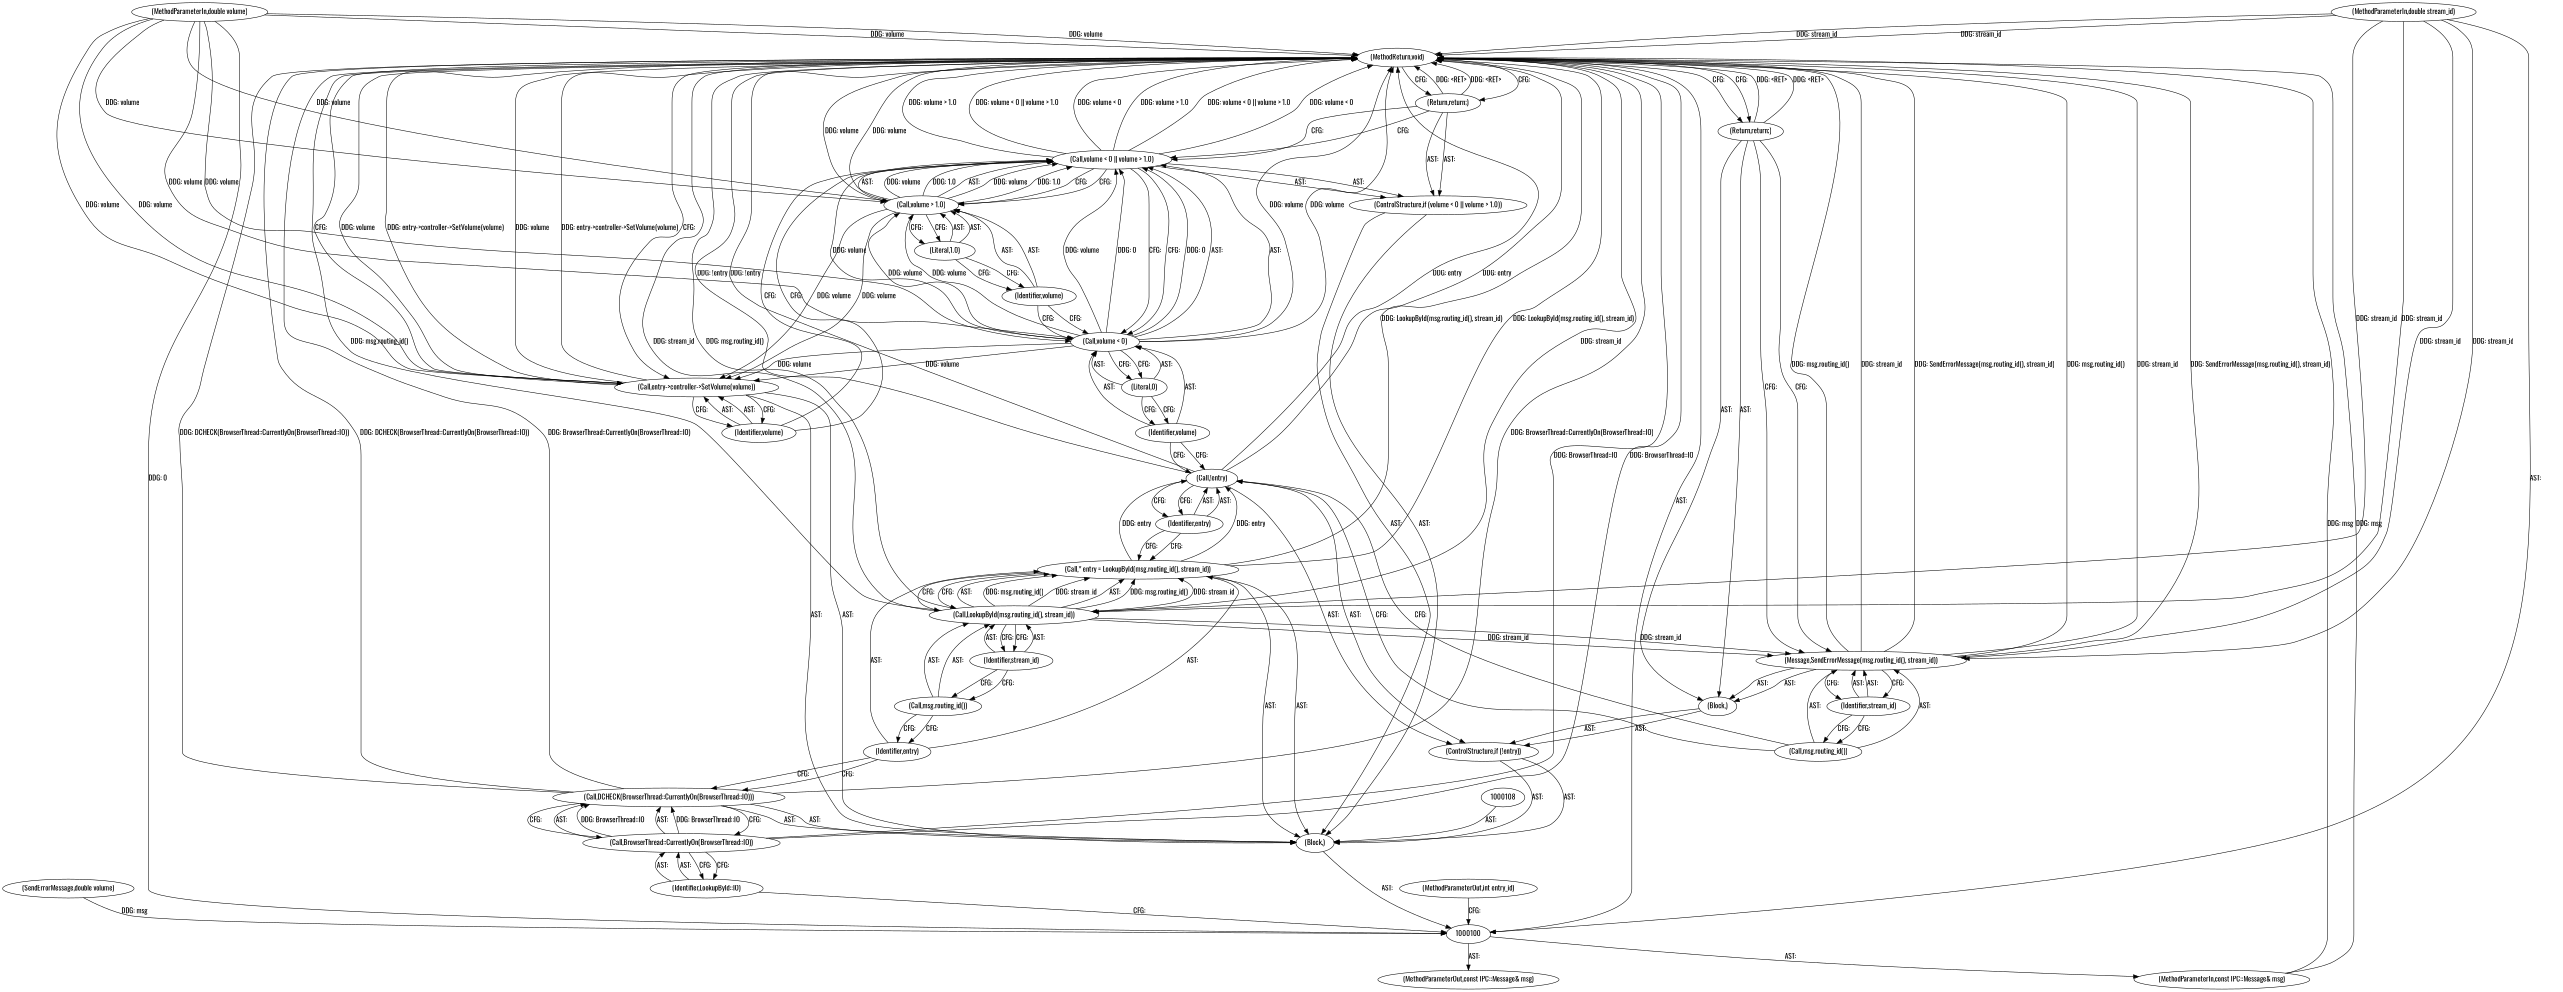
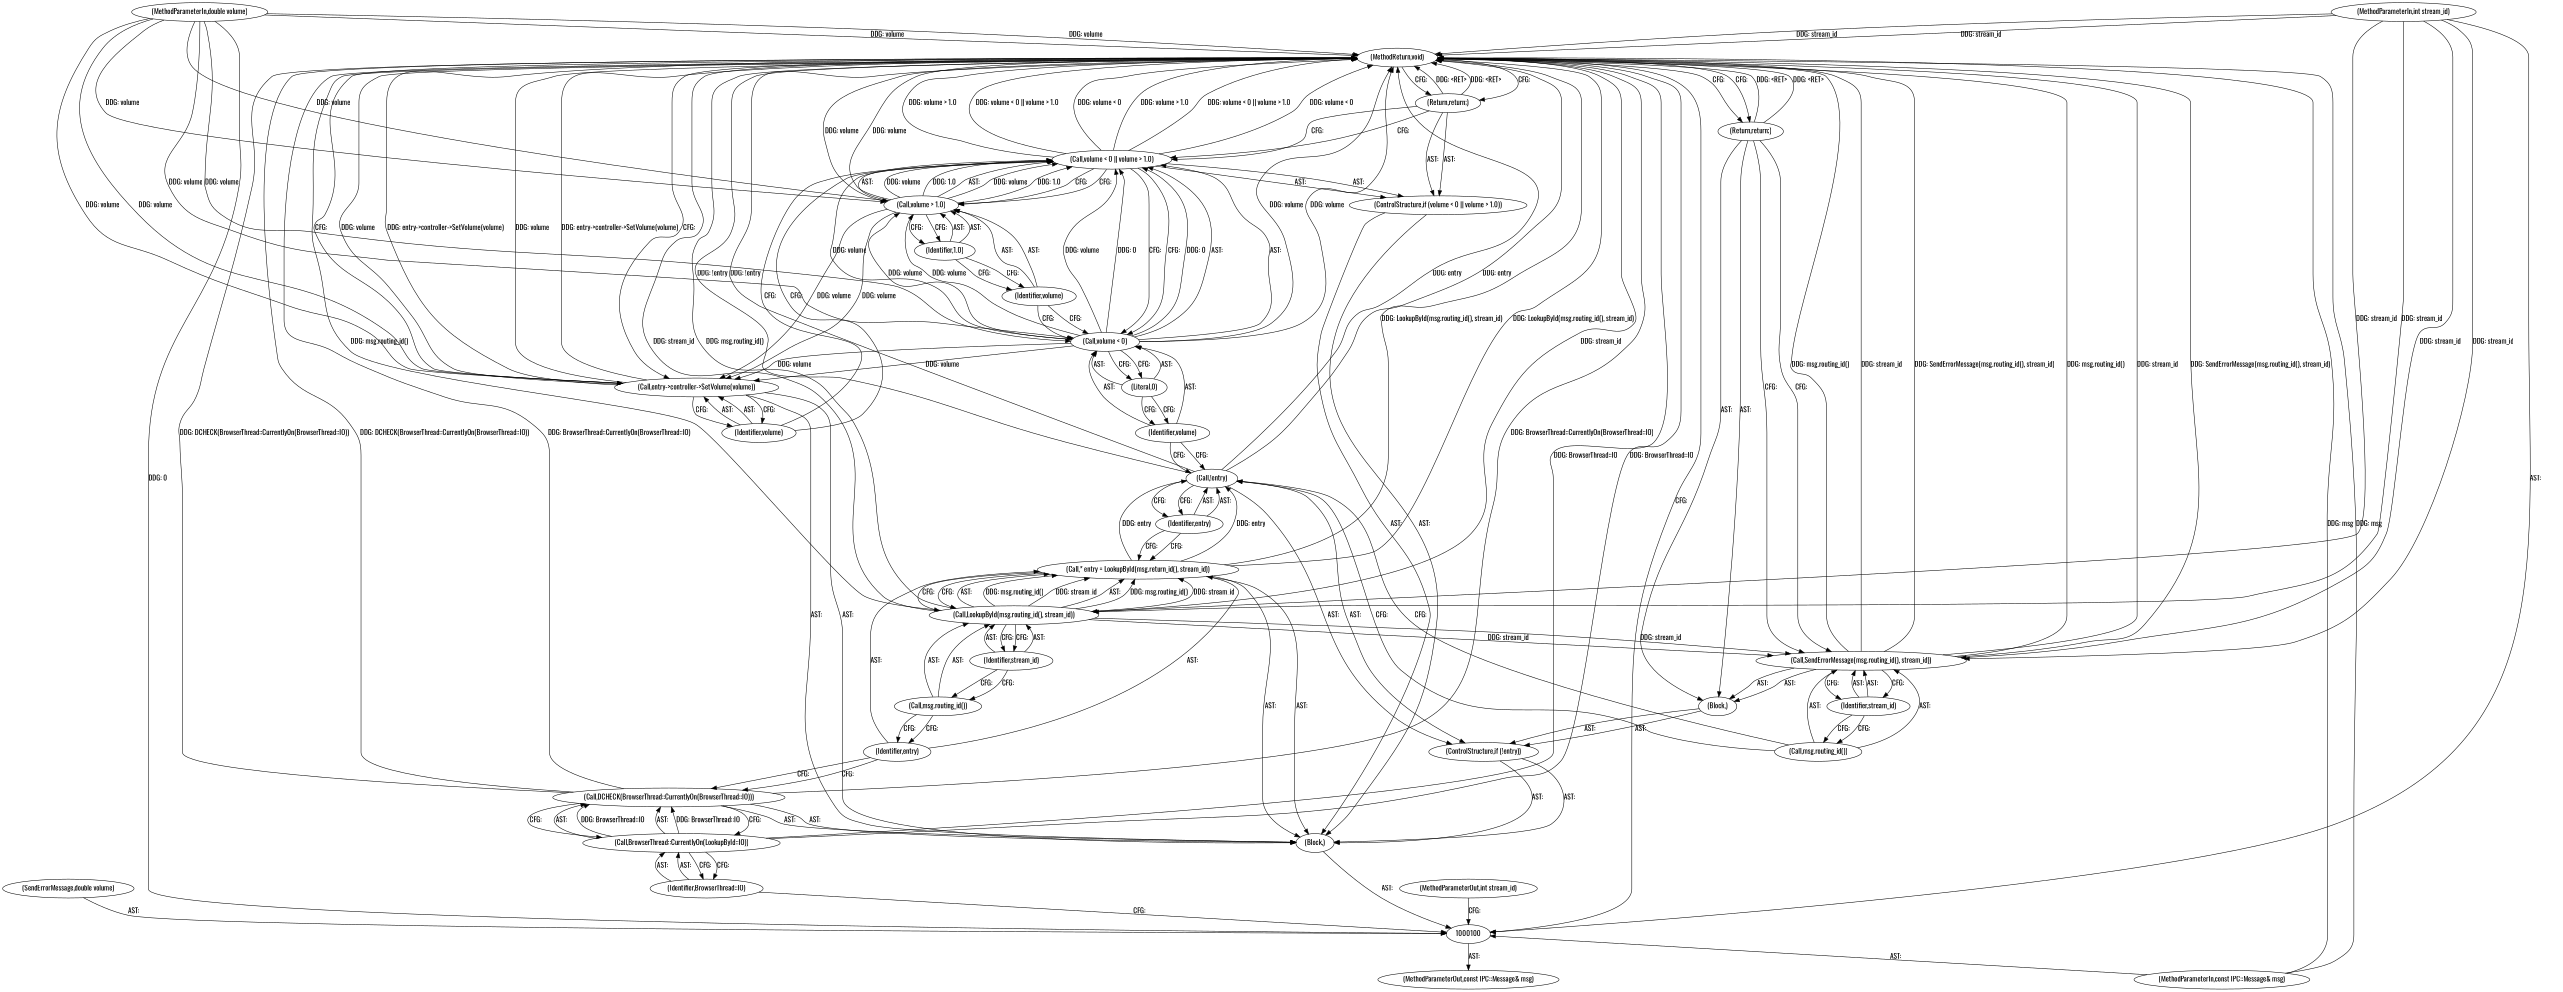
node "(MethodParameterIn,double stream_id)": label "(MethodParameterIn,double stream_id)" -> "(MethodParameterIn,int stream_id)"
node "(Literal,1.0)": label "(Literal,1.0)" -> "(Identifier,1.0)"
edge "(MethodReturn,void)" -> "1000100": label "AST: " -> "CFG: "
node "(Call,* entry = LookupById(msg.routing_id(), stream_id))": label "(Call,* entry = LookupById(msg.routing_id(), stream_id))" -> "(Call,* entry = LookupById(msg.return_id(), stream_id))"
node "(Message,SendErrorMessage(msg.routing_id(), stream_id))": label "(Message,SendErrorMessage(msg.routing_id(), stream_id))" -> "(Call,SendErrorMessage(msg.routing_id(), stream_id))"
node "1000108": removed
node "(Call,BrowserThread::CurrentlyOn(BrowserThread::IO))": label "(Call,BrowserThread::CurrentlyOn(BrowserThread::IO))" -> "(Call,BrowserThread::CurrentlyOn(LookupById::IO))"
node "(Identifier,LookupById::IO)": label "(Identifier,LookupById::IO)" -> "(Identifier,BrowserThread::IO)"
node "(MethodParameterOut,int entry_id)": label "(MethodParameterOut,int entry_id)" -> "(MethodParameterOut,int stream_id)"
edge "(SendErrorMessage,double volume)" -> "1000100": label "DDG: msg" -> "AST: "
edge "1000100" -> "(MethodParameterIn,const IPC::Message& msg)": reversed
